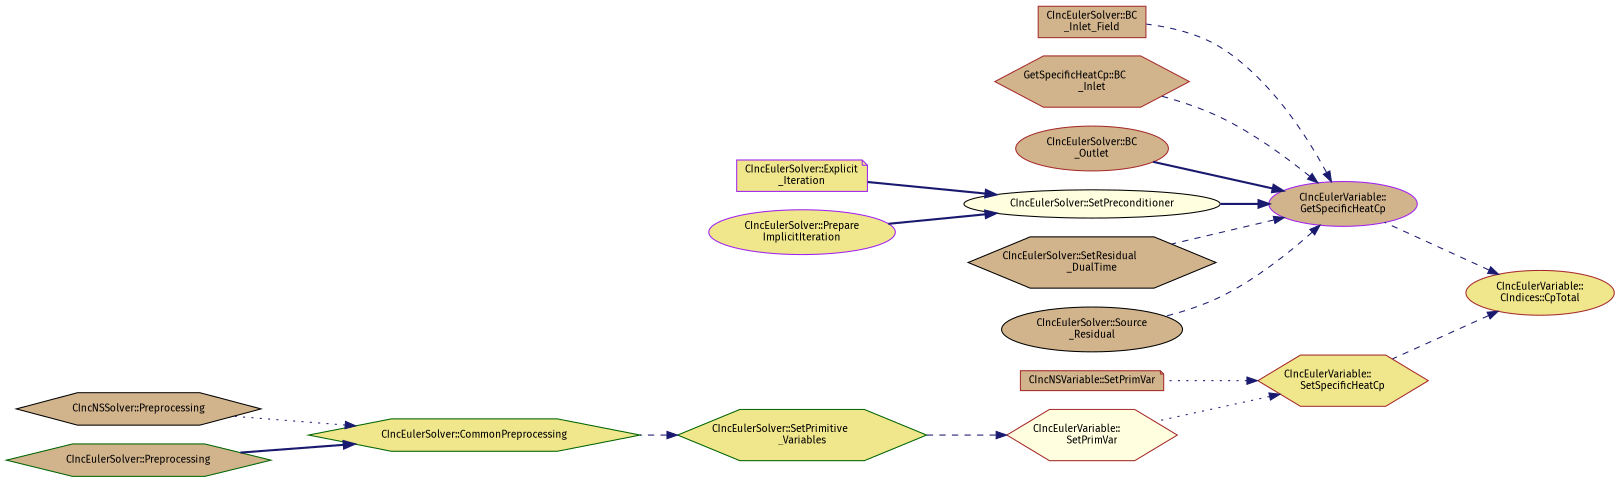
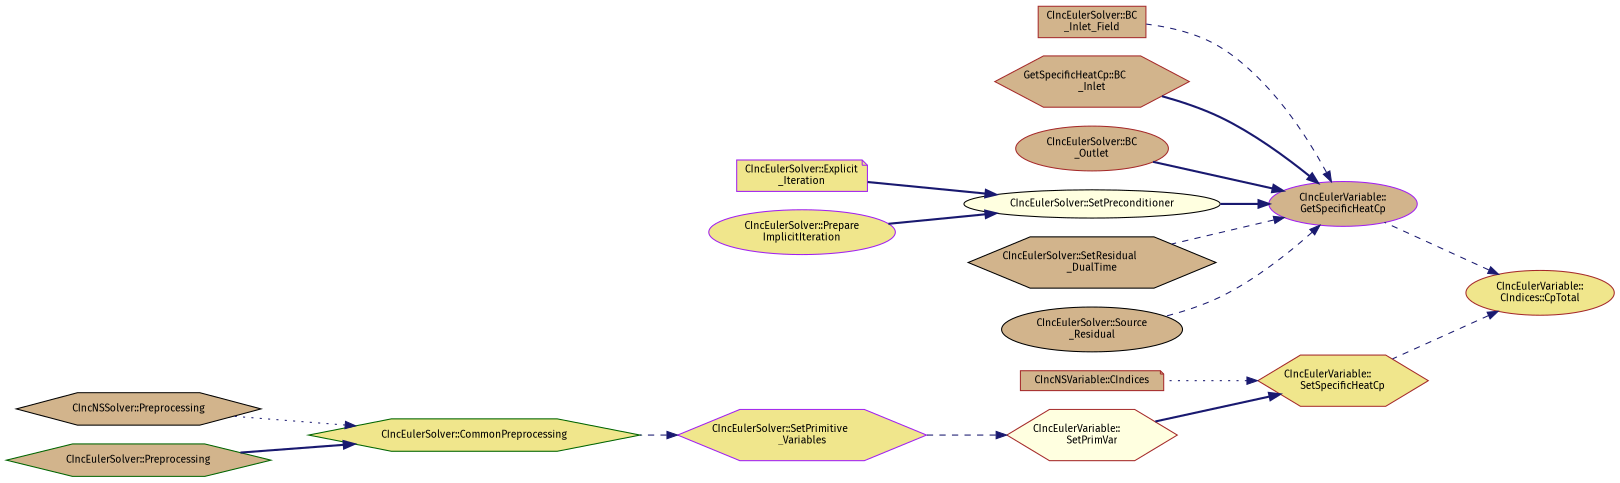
edge "GetSpecificHeatCp::BC _Inlet" -> "CIncEulerVariable:: GetSpecificHeatCp": style dashed -> bold
node "CIncNSVariable::SetPrimVar": label "CIncNSVariable::SetPrimVar" -> "CIncNSVariable::CIndices"
edge "CIncEulerVariable:: SetPrimVar" -> "CIncEulerVariable:: SetSpecificHeatCp": style dotted -> bold
node "CIncEulerSolver::SetPrimitive _Variables": color darkgreen -> purple
